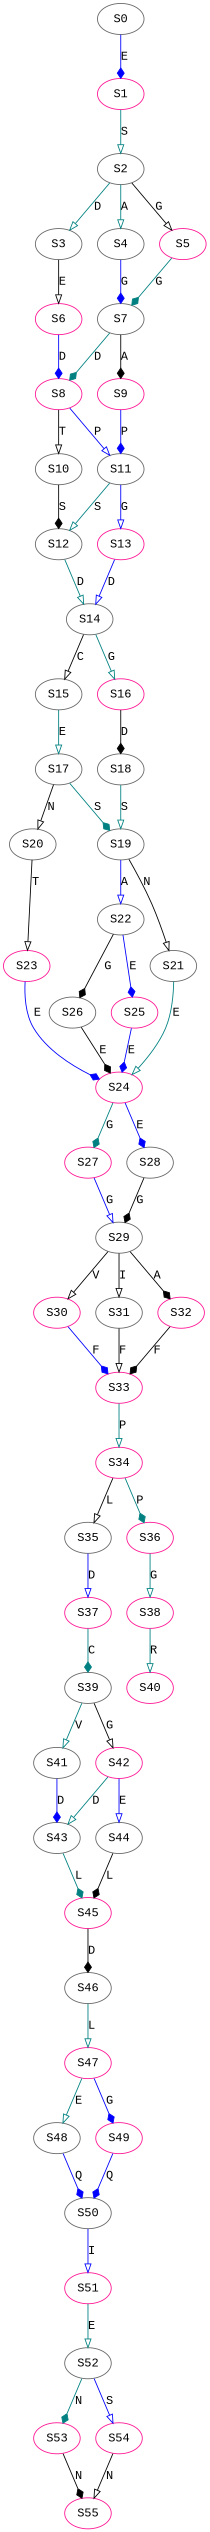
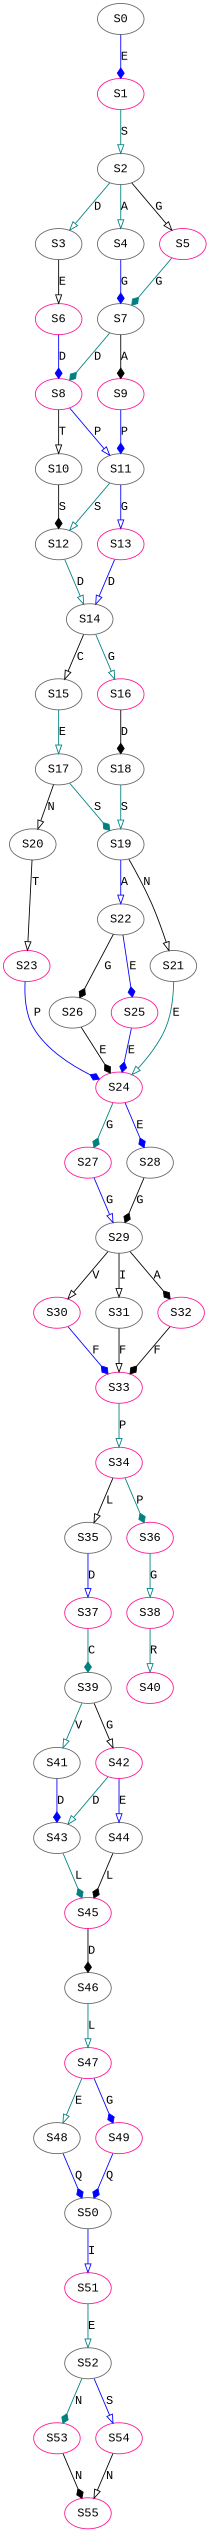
edge "S23" -> "S24": label "E" -> "P"
